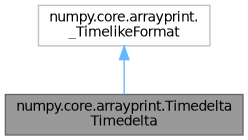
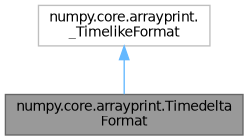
node "numpy.core.arrayprint.Timedelta Timedelta": label "numpy.core.arrayprint.Timedelta Timedelta" -> "numpy.core.arrayprint.Timedelta Format"
